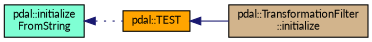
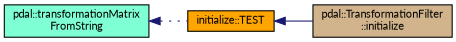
node "pdal::initialize FromString": label "pdal::initialize FromString" -> "pdal::transformationMatrix FromString"
node "pdal::TEST": label "pdal::TEST" -> "initialize::TEST"
